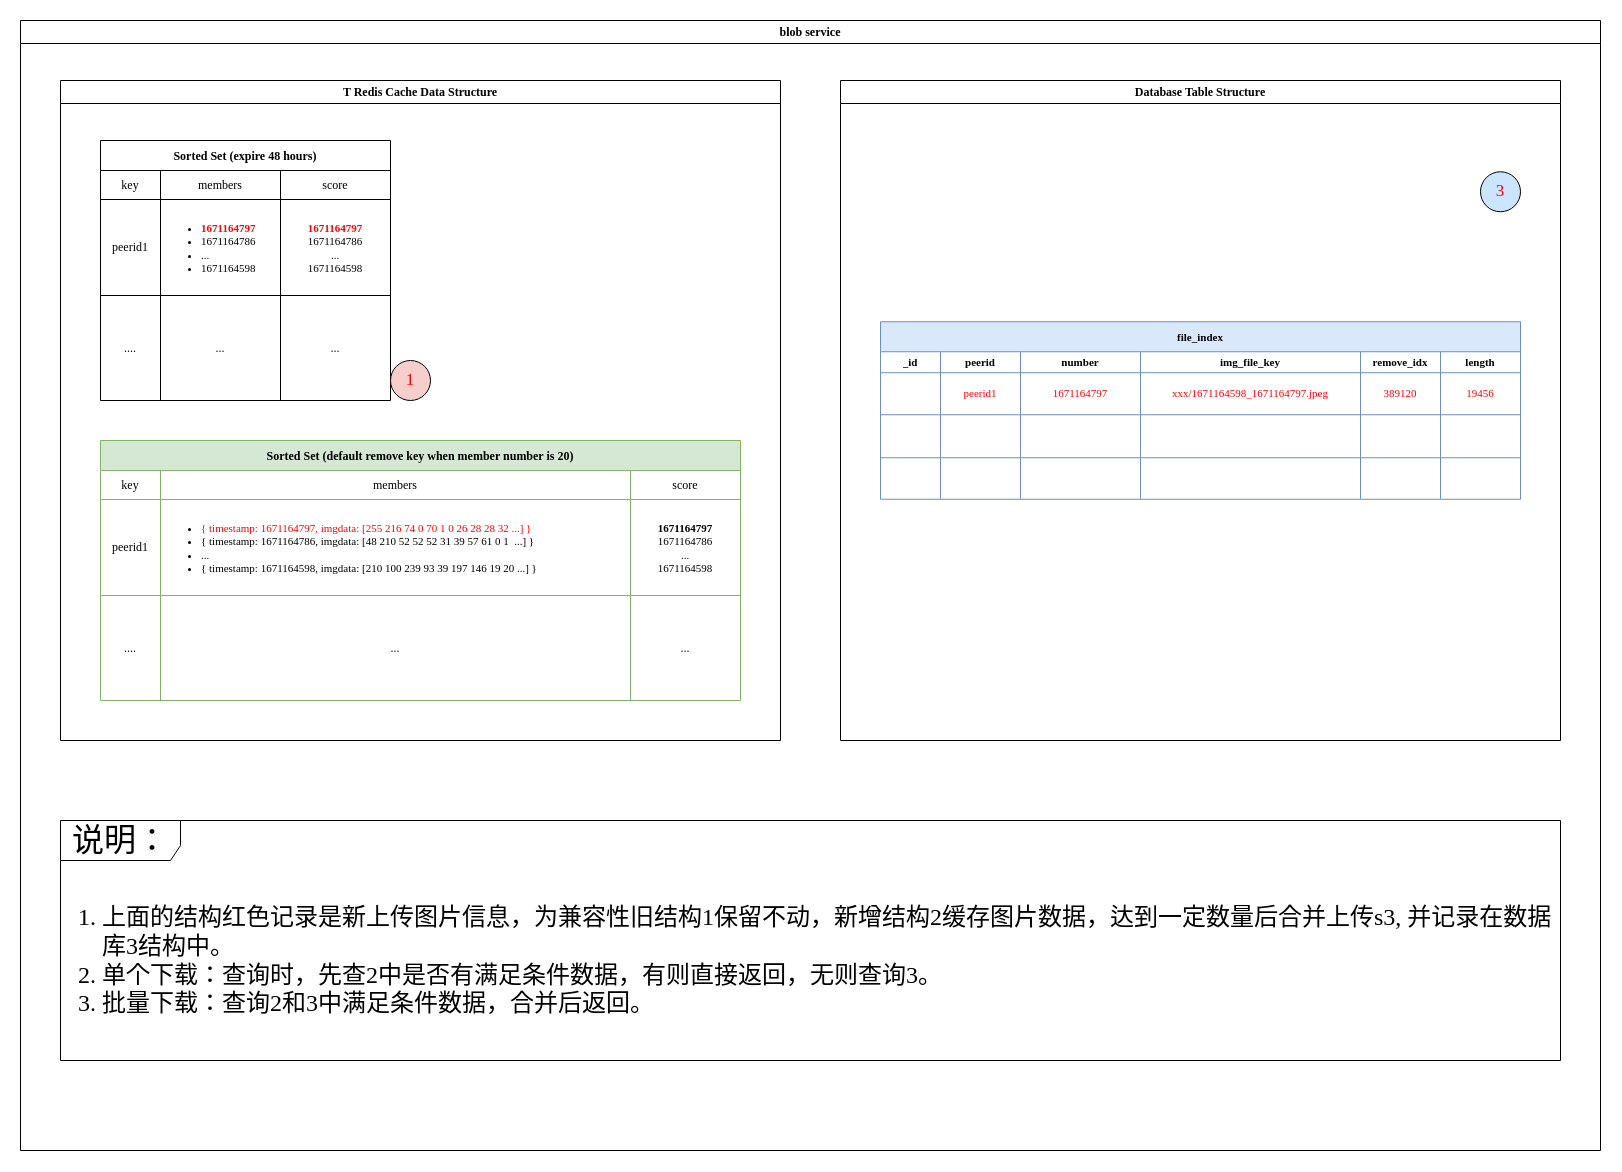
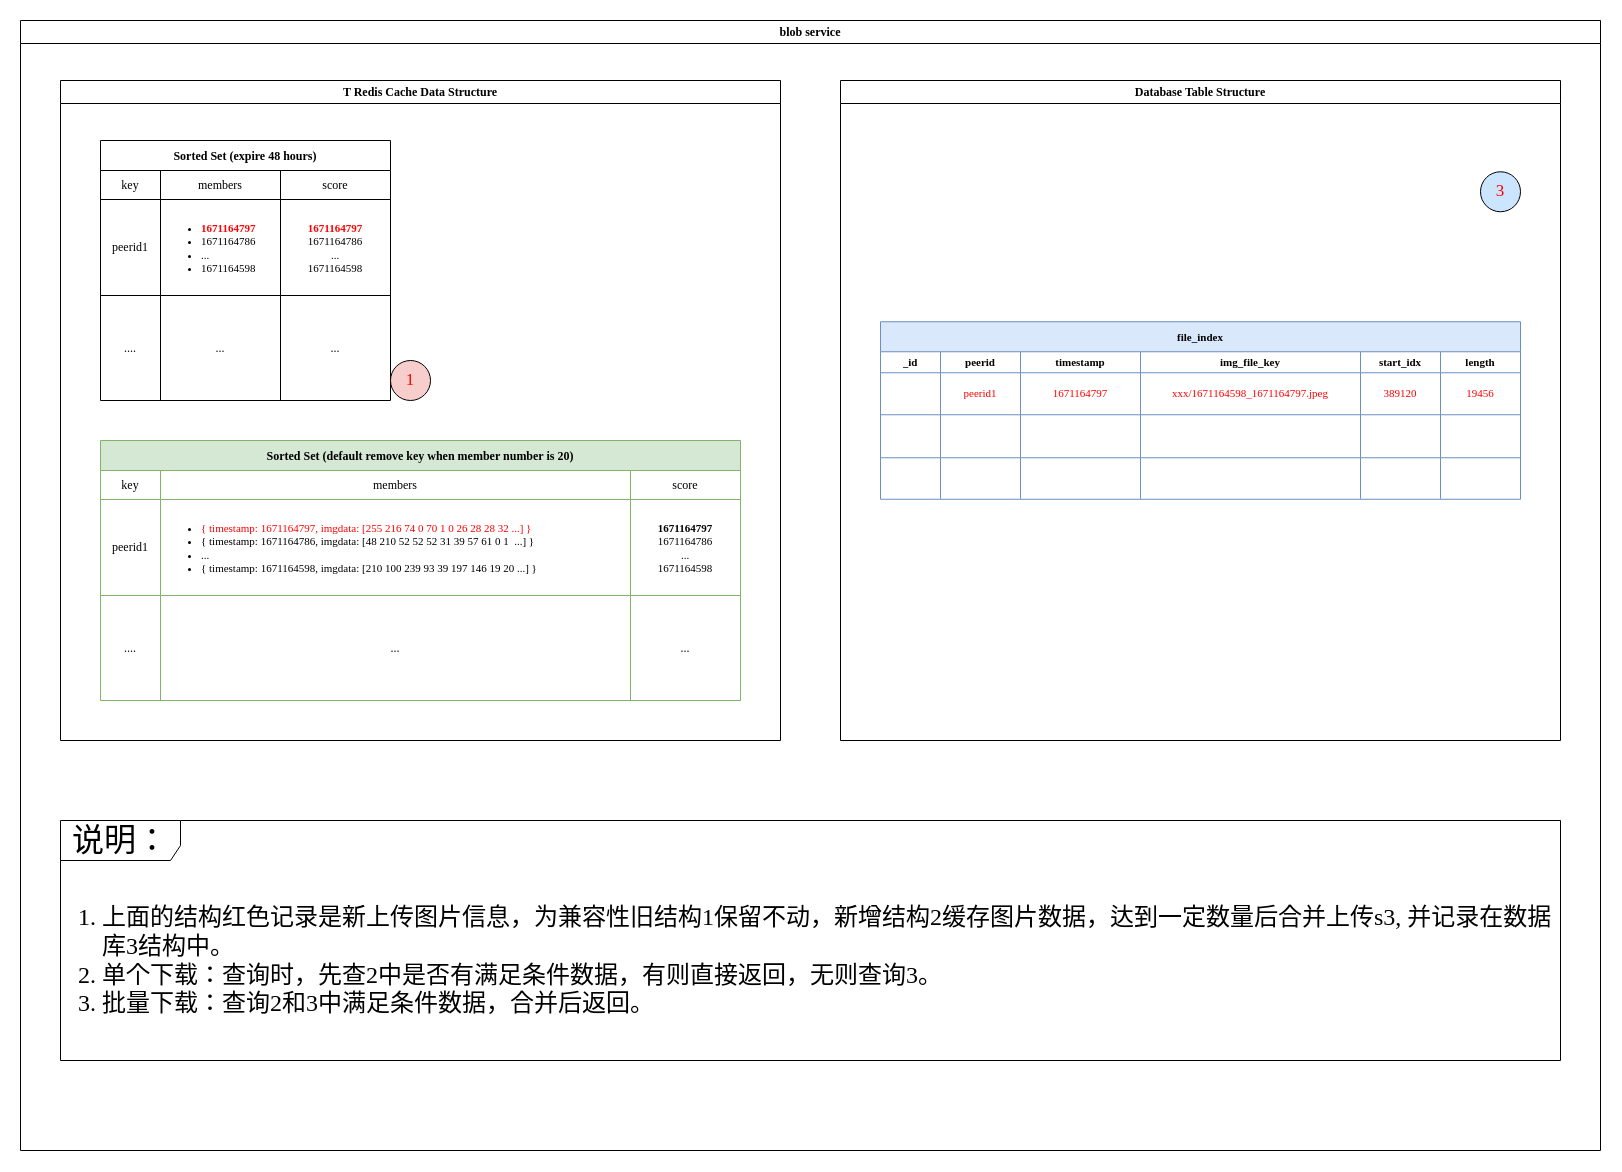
node "number": label "number" -> "timestamp"
node "remove_idx": label "remove_idx" -> "start_idx"
